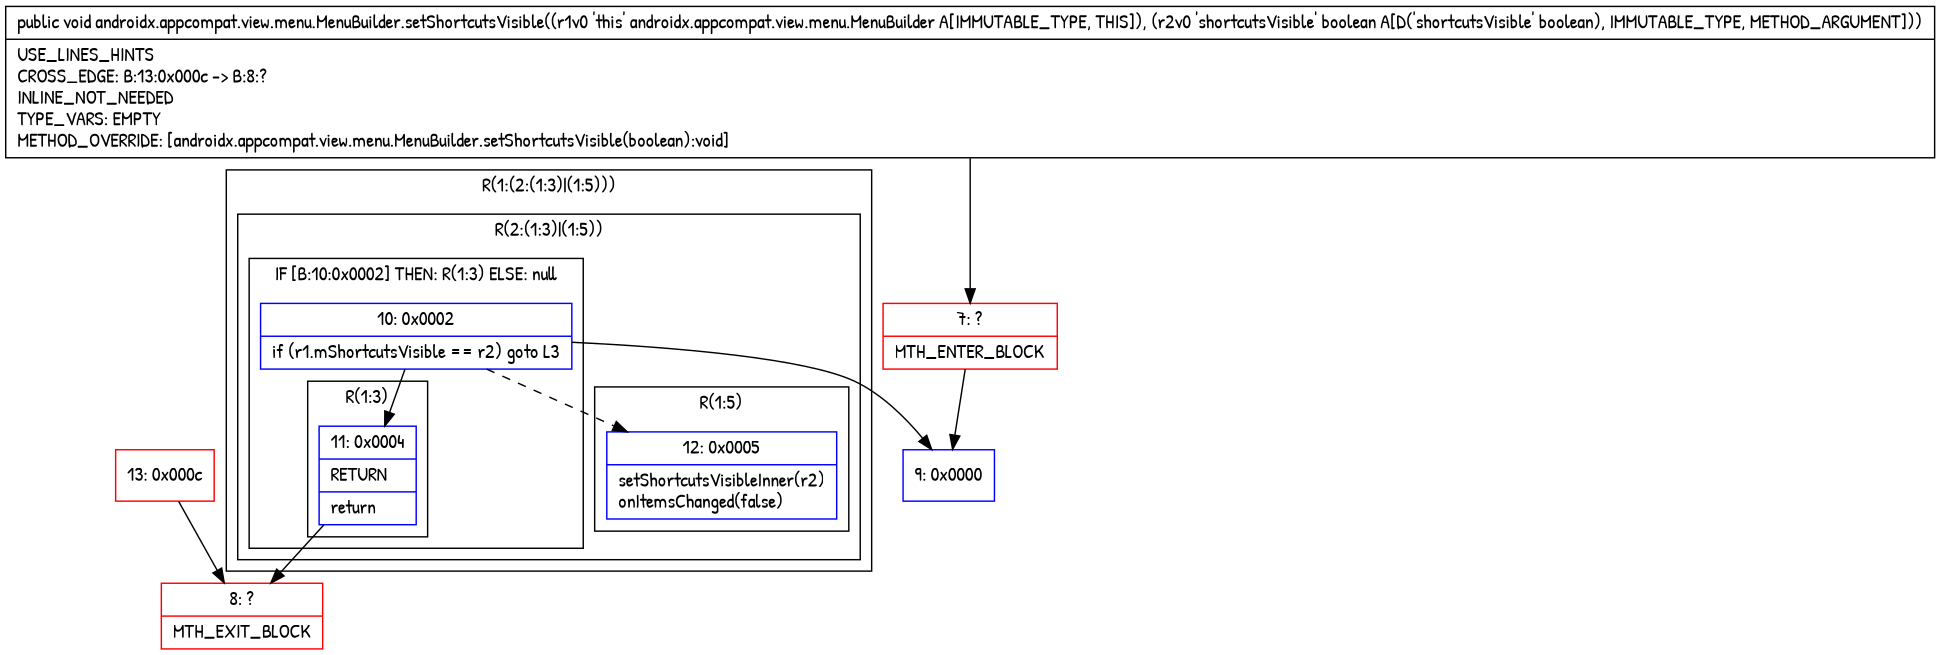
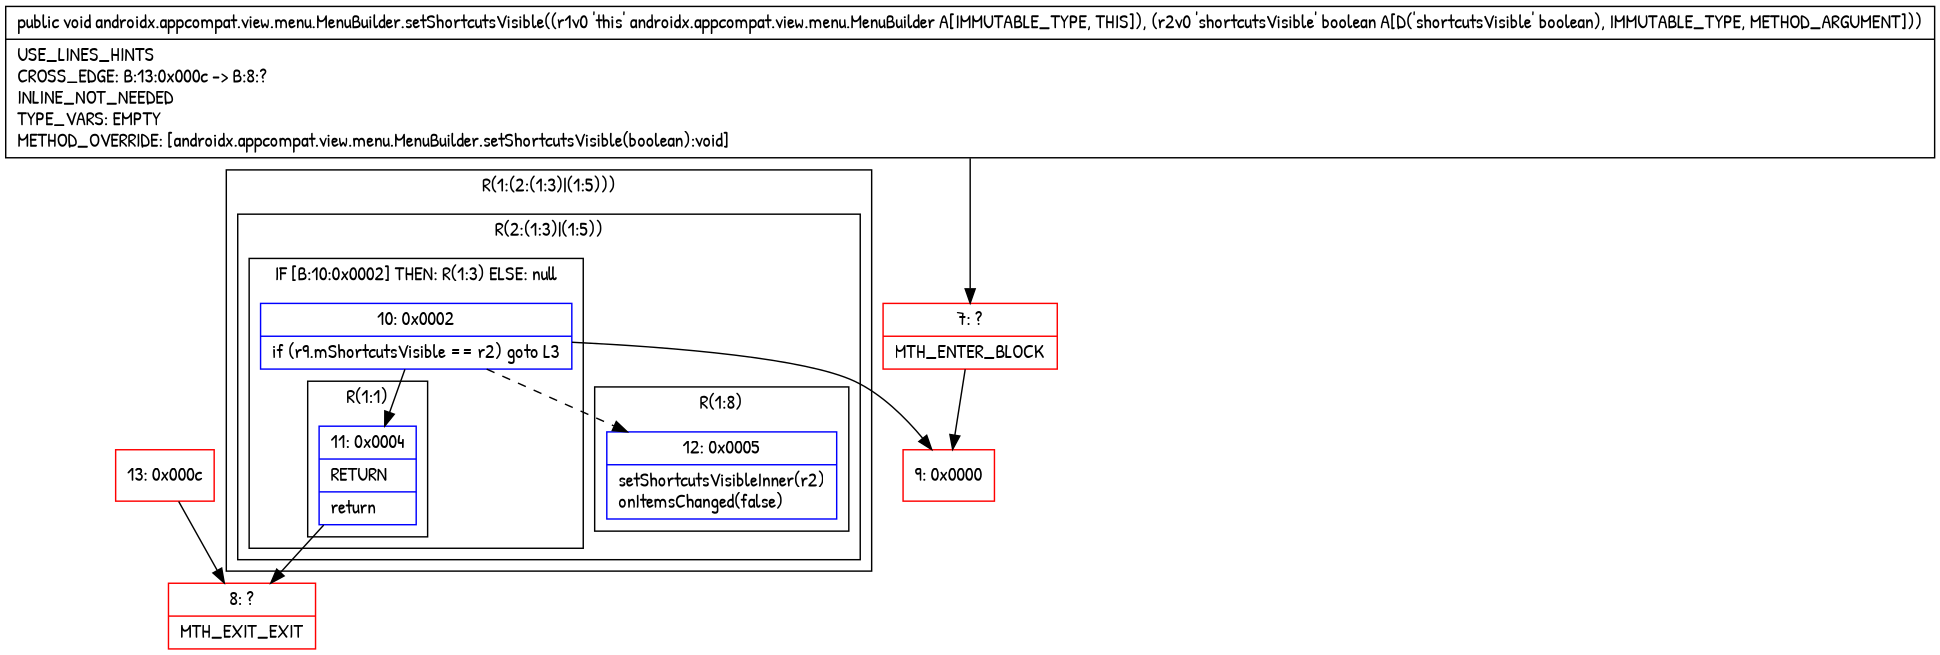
node "10: 0x0002": text "if (r1.mShortcutsVisible == r2) goto L3" -> "if (r9.mShortcutsVisible == r2) goto L3"
cluster "R(1:3)": label "R(1:3)" -> "R(1:1)"
cluster "R(1:5)": label "R(1:5)" -> "R(1:8)"
node "9: 0x0000": color blue -> red
node "8: ?": text "MTH_EXIT_BLOCK" -> "MTH_EXIT_EXIT"
